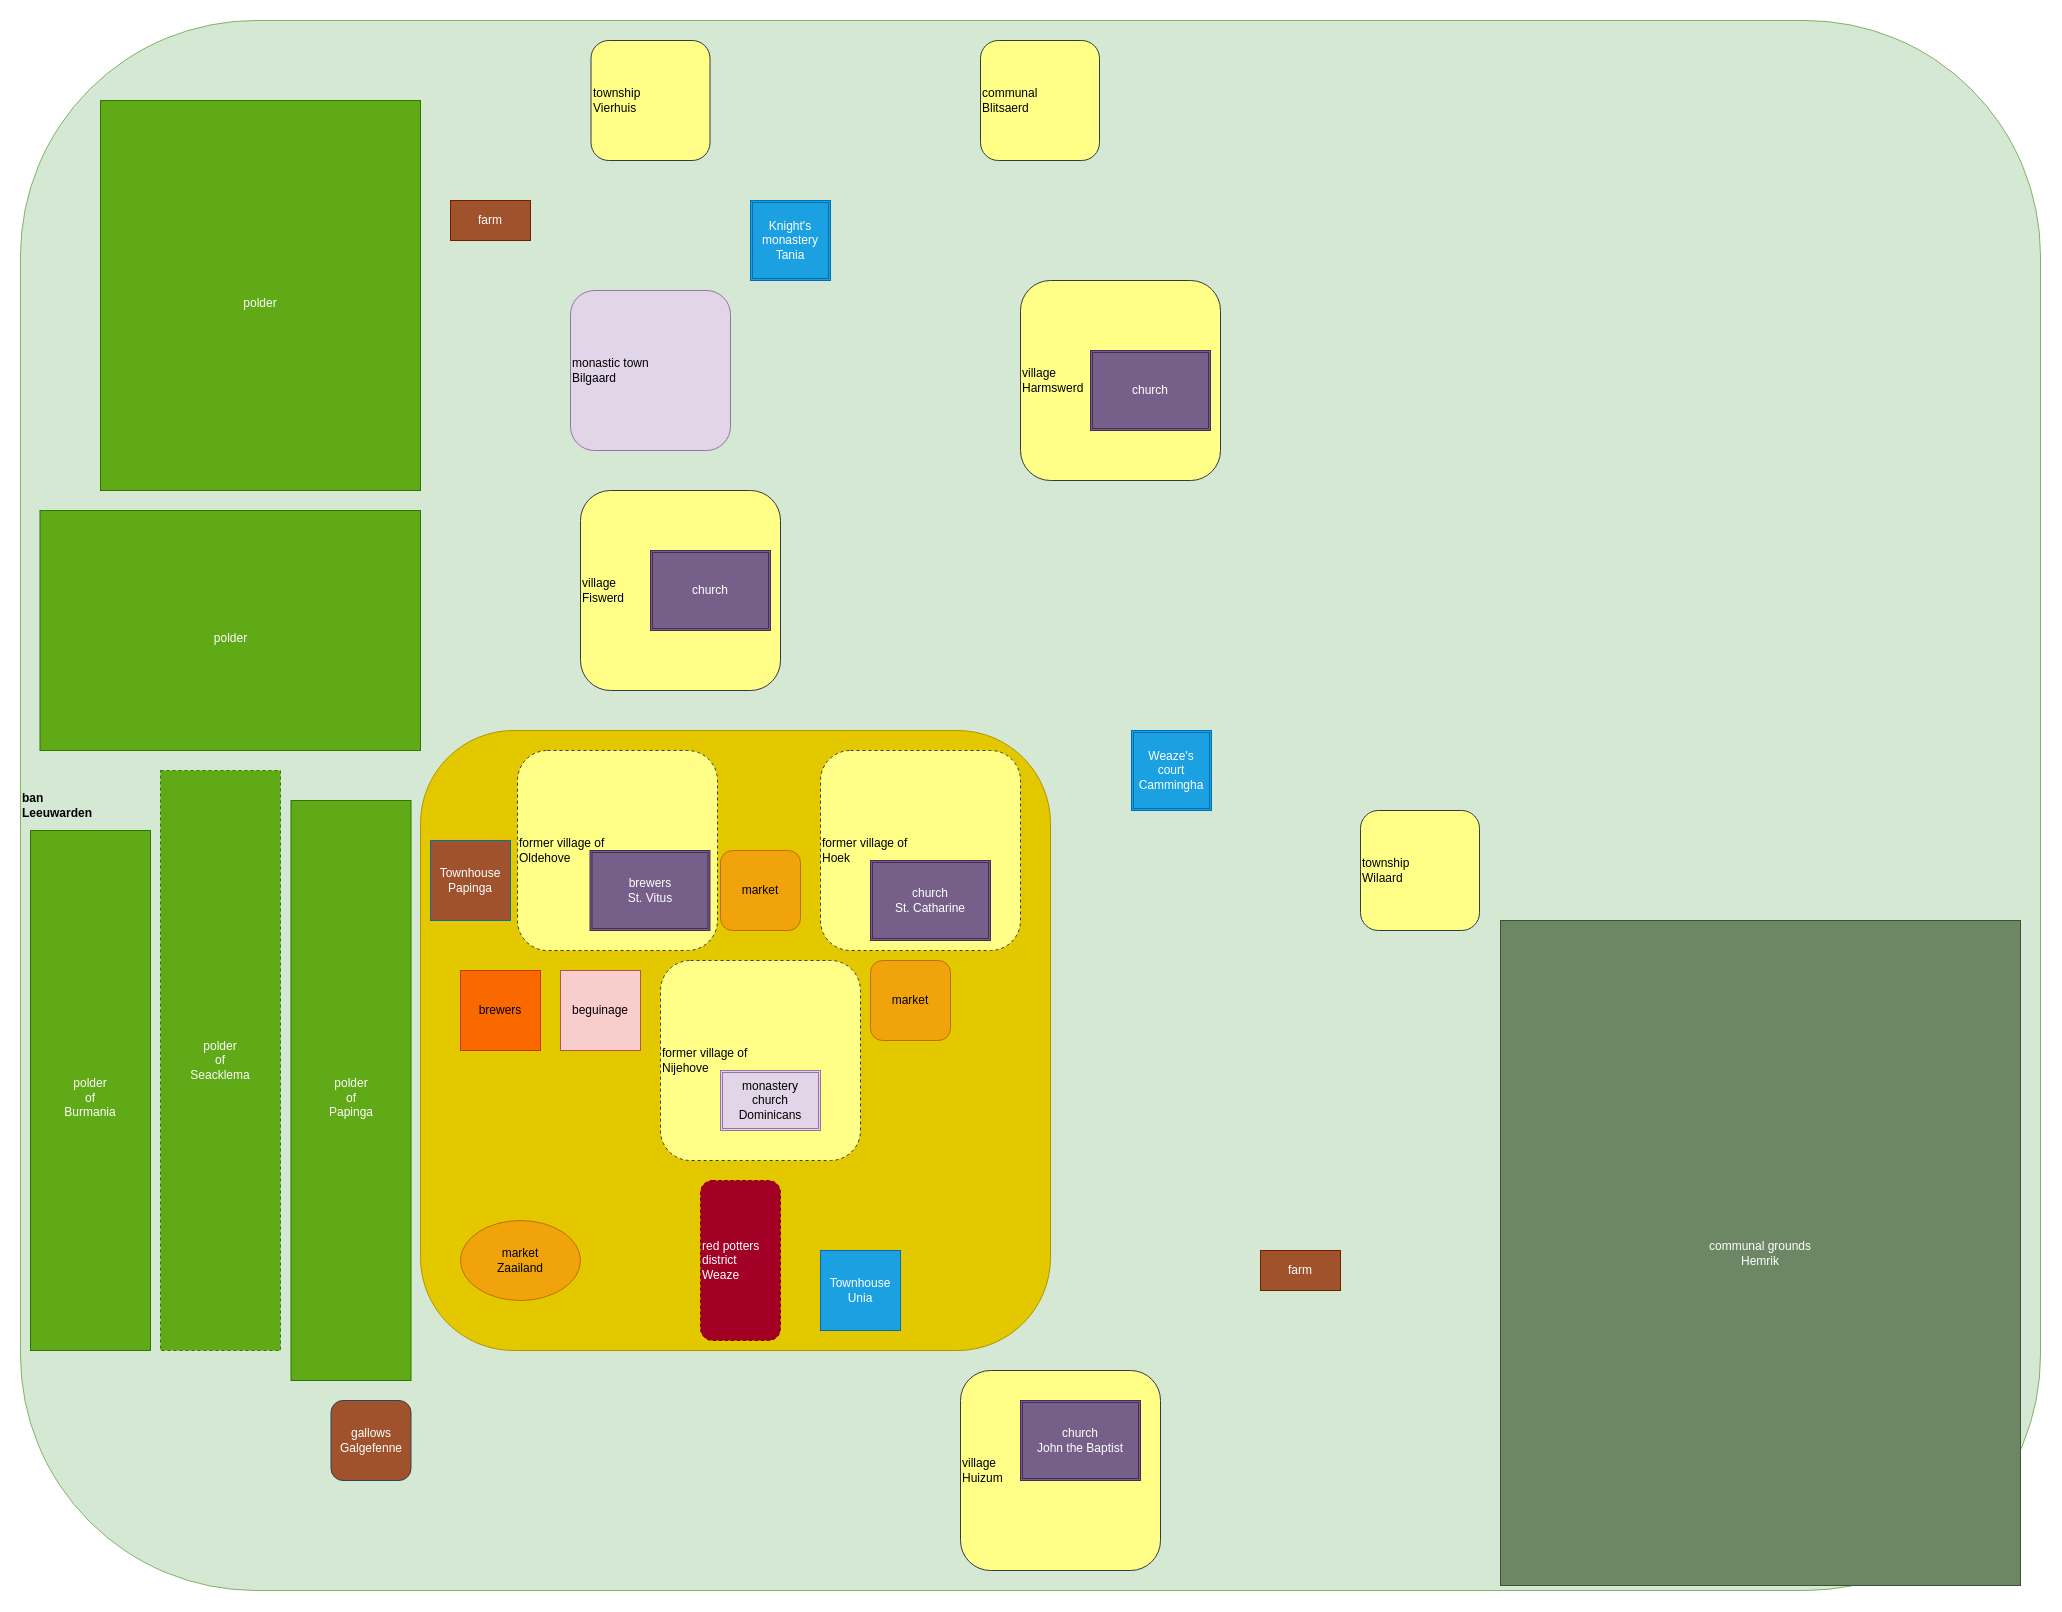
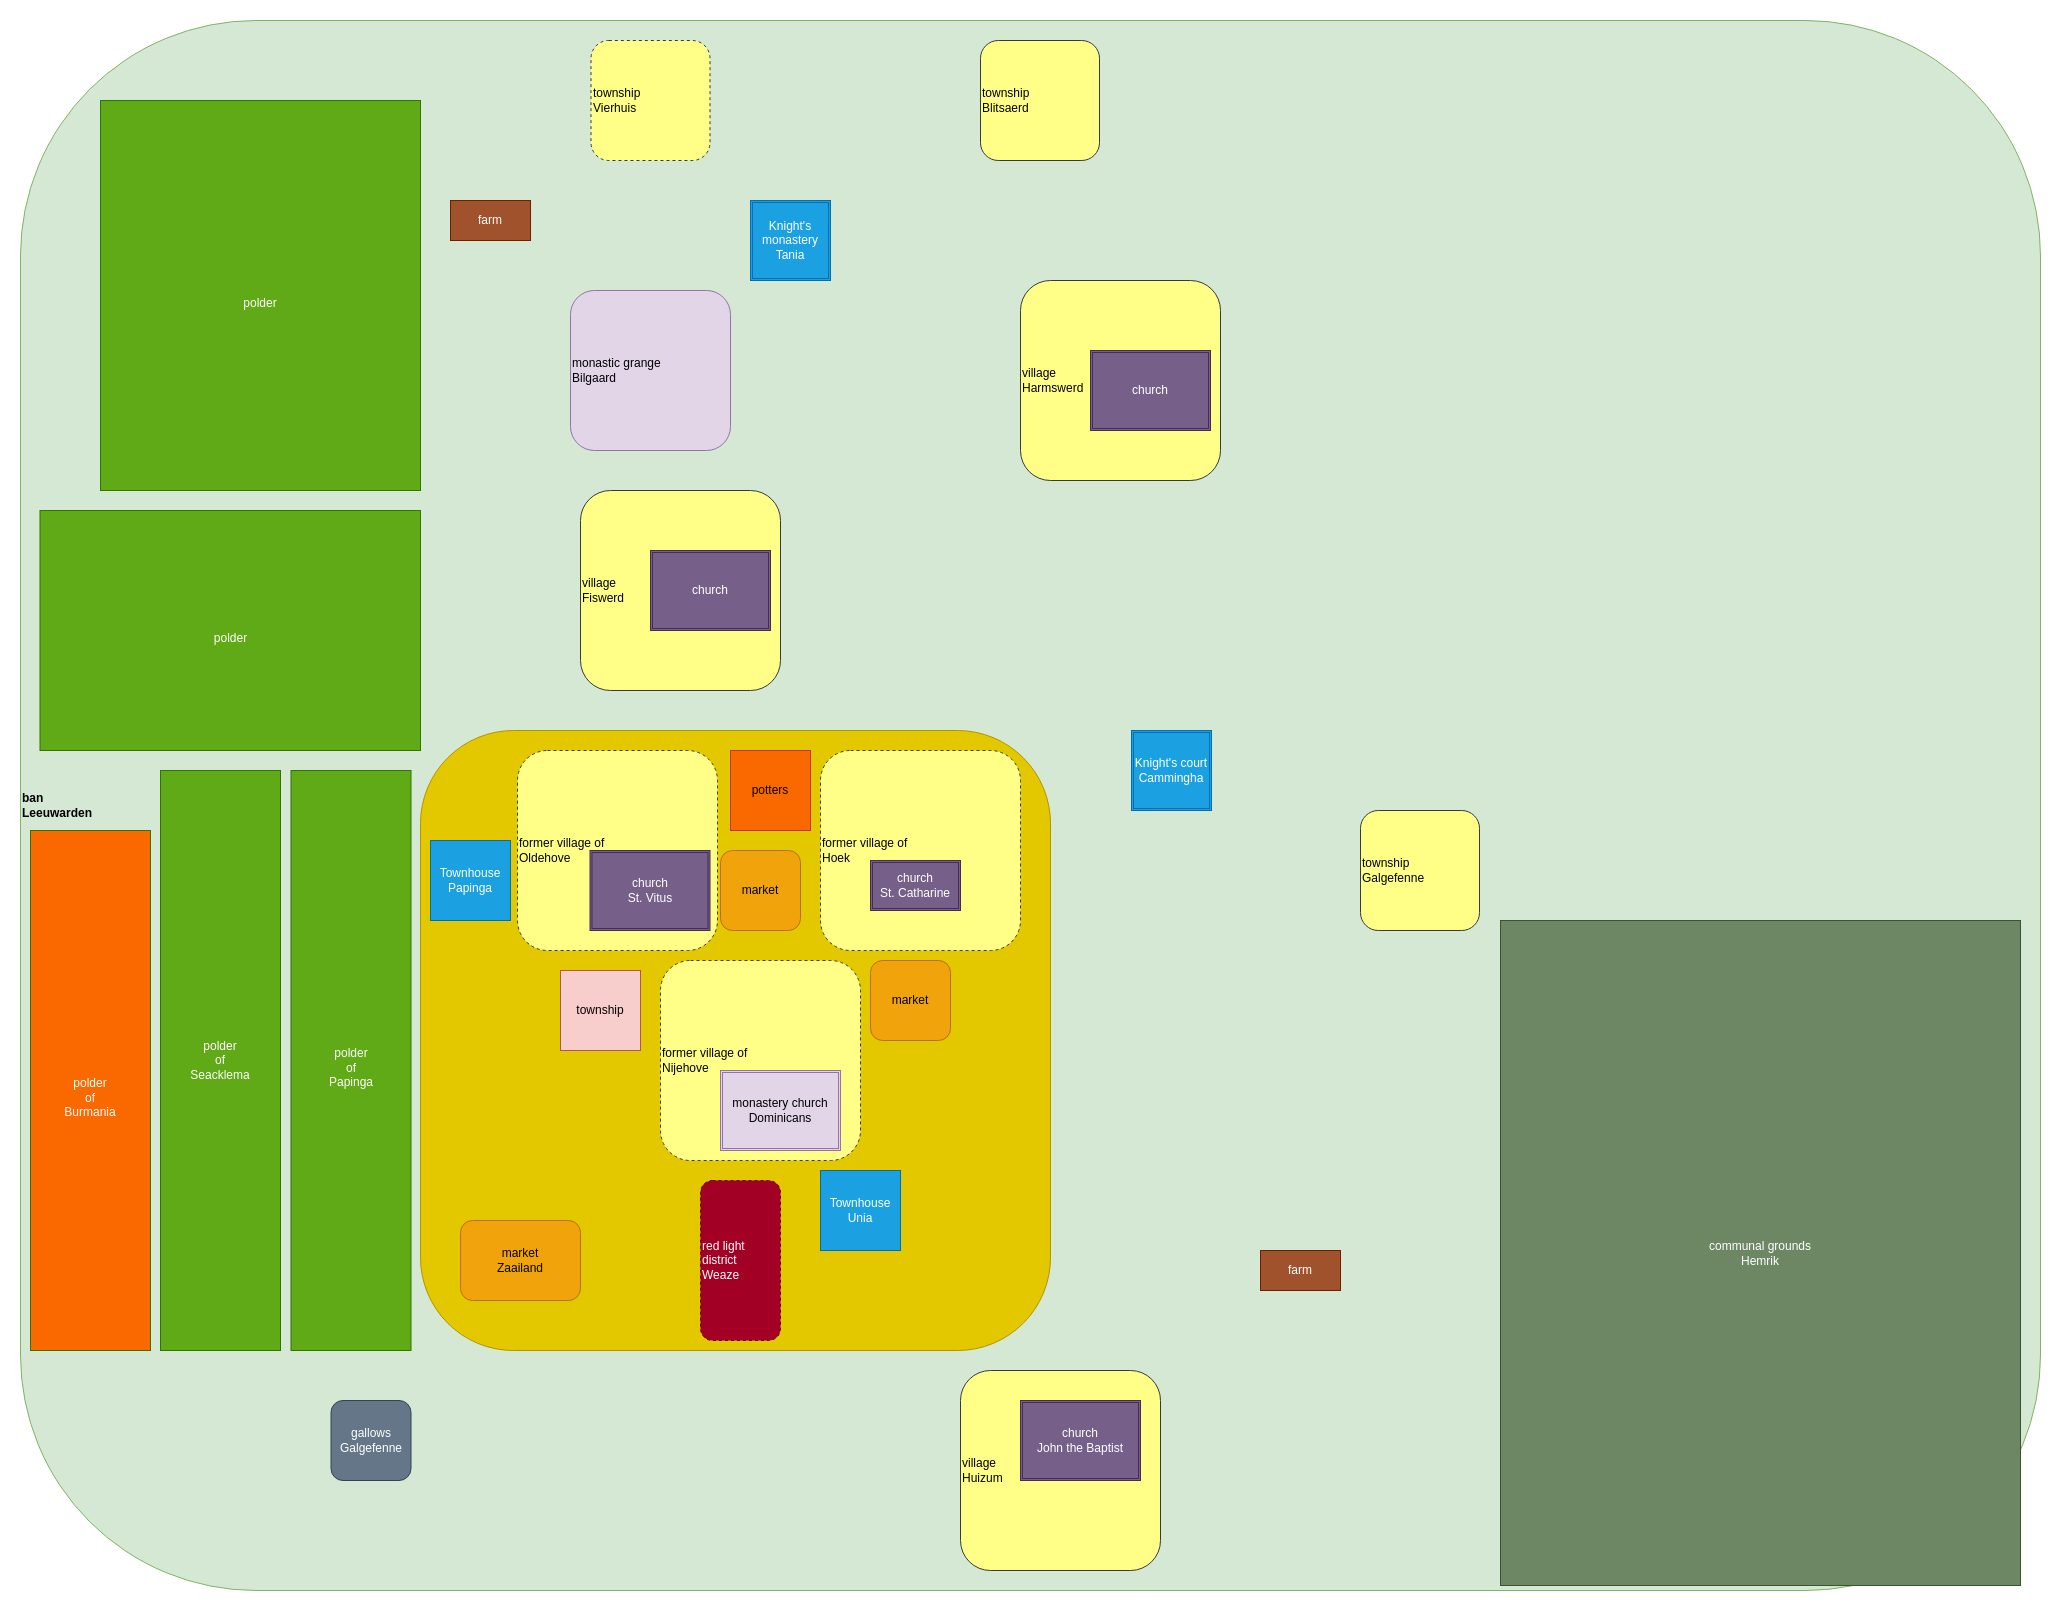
node "township Vierhuis": style solid -> dashed
node "communal Blitsaerd": label "communal Blitsaerd" -> "township Blitsaerd"
node "monastic town Bilgaard": label "monastic town Bilgaard" -> "monastic grange Bilgaard"
node "Weaze's court Cammingha": label "Weaze's court Cammingha" -> "Knight's court Cammingha"
node "potters": added
node "township Wilaard": label "township Wilaard" -> "township Galgefenne"
node "Townhouse Papinga": fillcolor #a0522d -> #1ba1e2
node "brewers St. Vitus": label "brewers St. Vitus" -> "church St. Vitus"
node "church St. Catharine": size 120x80 -> 90x50
node "brewers": removed
node "beguinage": label "beguinage" -> "township"
node "polder of Seacklema": style dashed -> solid
node "polder of Burmania": fillcolor #60a917 -> #fa6800
node "polder of Papinga": moved (351, 1091) -> (351, 1061)
node "monastery church Dominicans": size 100x60 -> 120x80
node "market Zaailand": shape ellipse -> rounded rectangle
node "red potters district Weaze": label "red potters district Weaze" -> "red light district Weaze"
node "Townhouse Unia": moved (861, 1291) -> (861, 1211)
node "gallows Galgefenne": fillcolor #a0522d -> #647687
